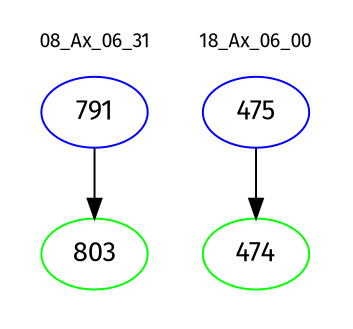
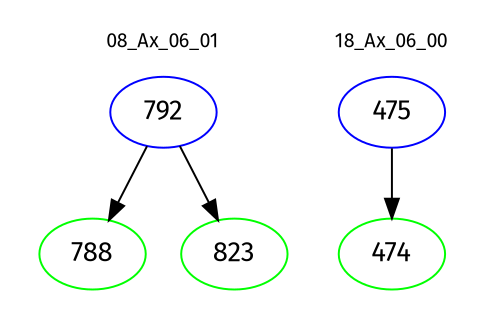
cluster "08_Ax_06_31": label "08_Ax_06_31" -> "08_Ax_06_01"
node "791": label "791" -> "792"
node "788": added
node "803": label "803" -> "823"
